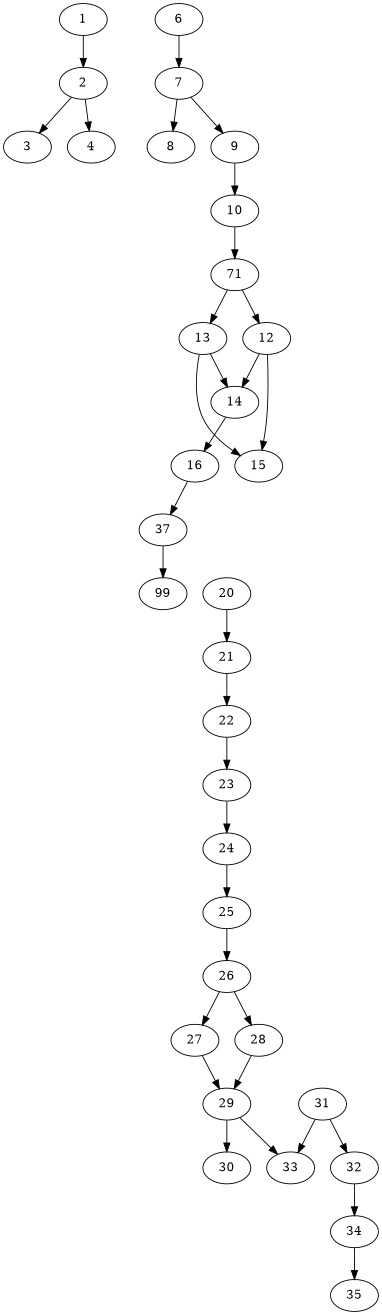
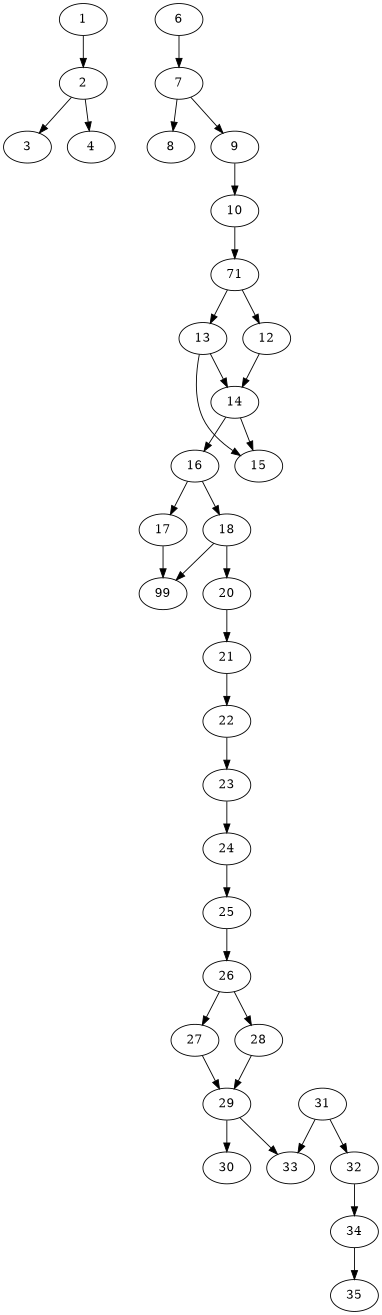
edge "12" -> "15": now "14" -> "15"
node "37": label "37" -> "17"
node "18": added
